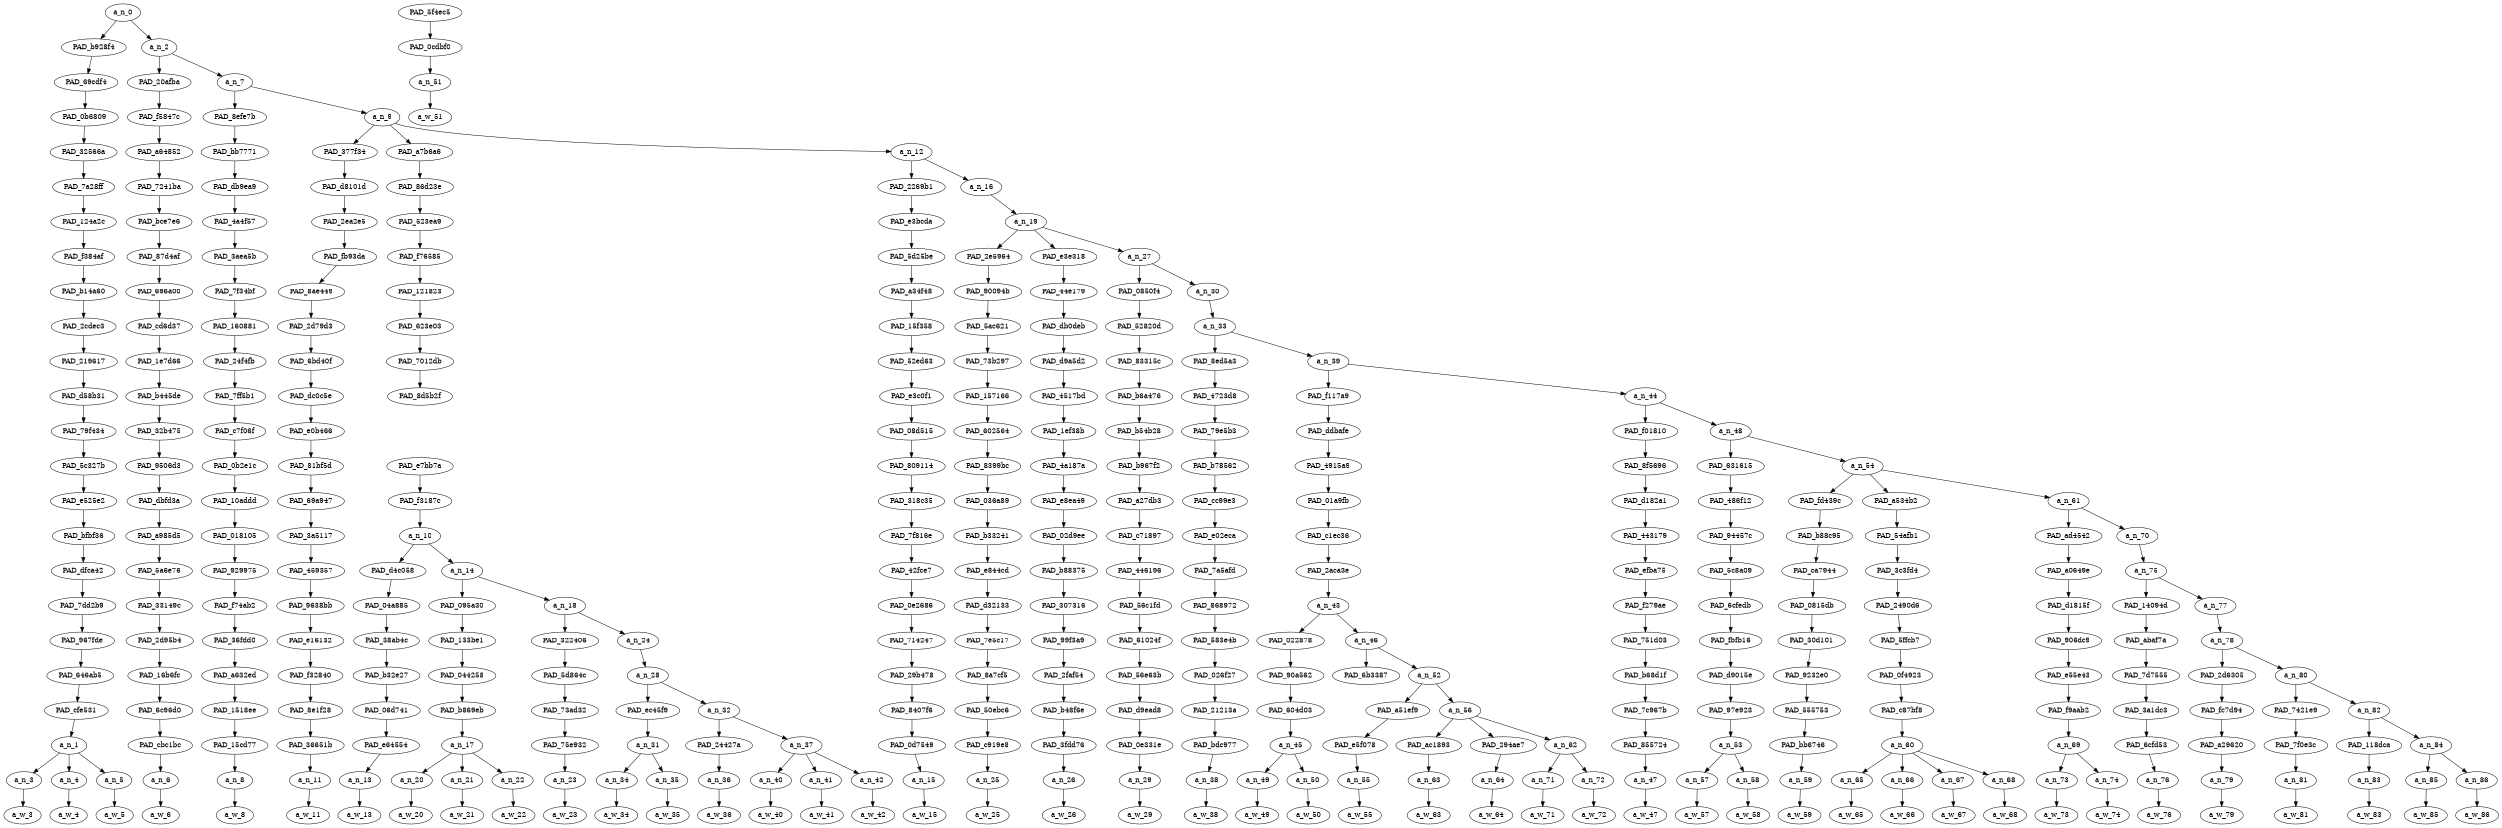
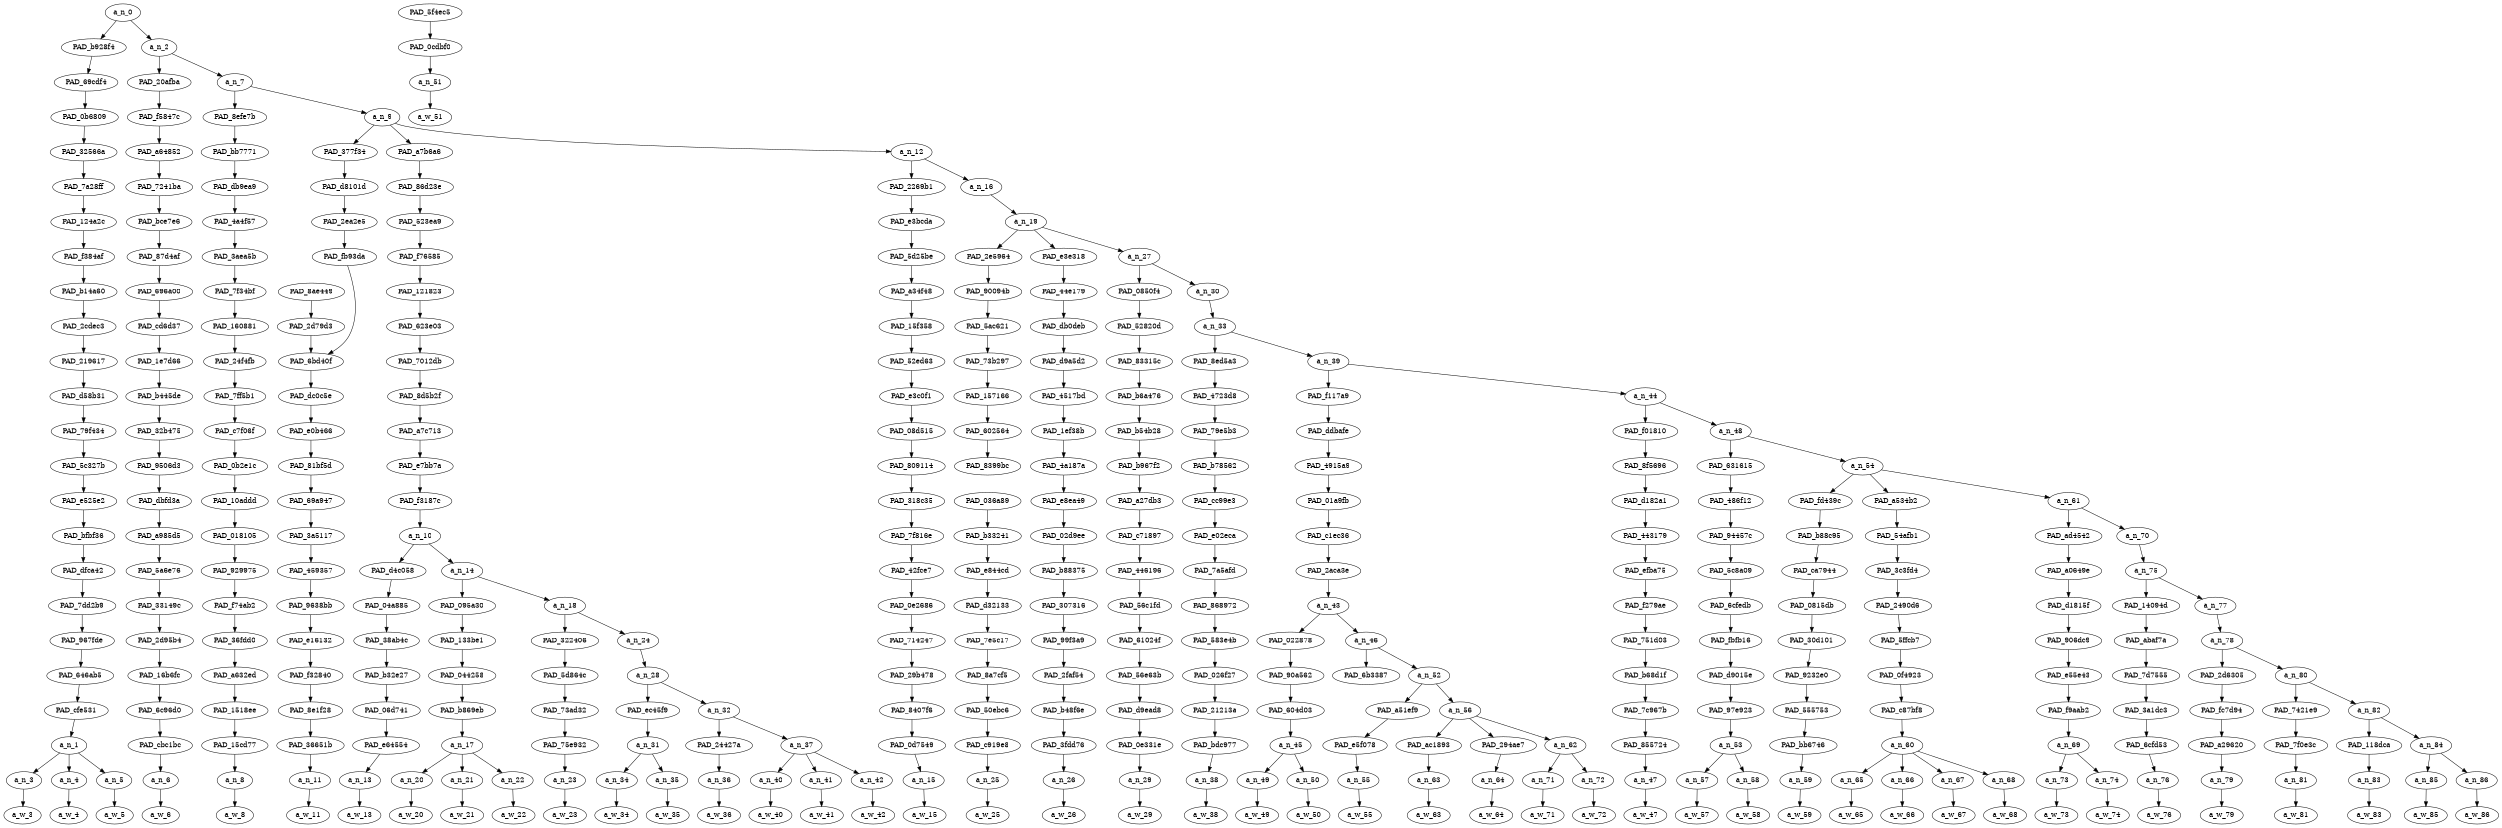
edge "PAD_fb93da" -> "PAD_8ae449": now "PAD_fb93da" -> "PAD_6bd40f"
node "PAD_a7c713": added
edge "PAD_8399bc" -> "PAD_036a89": removed
